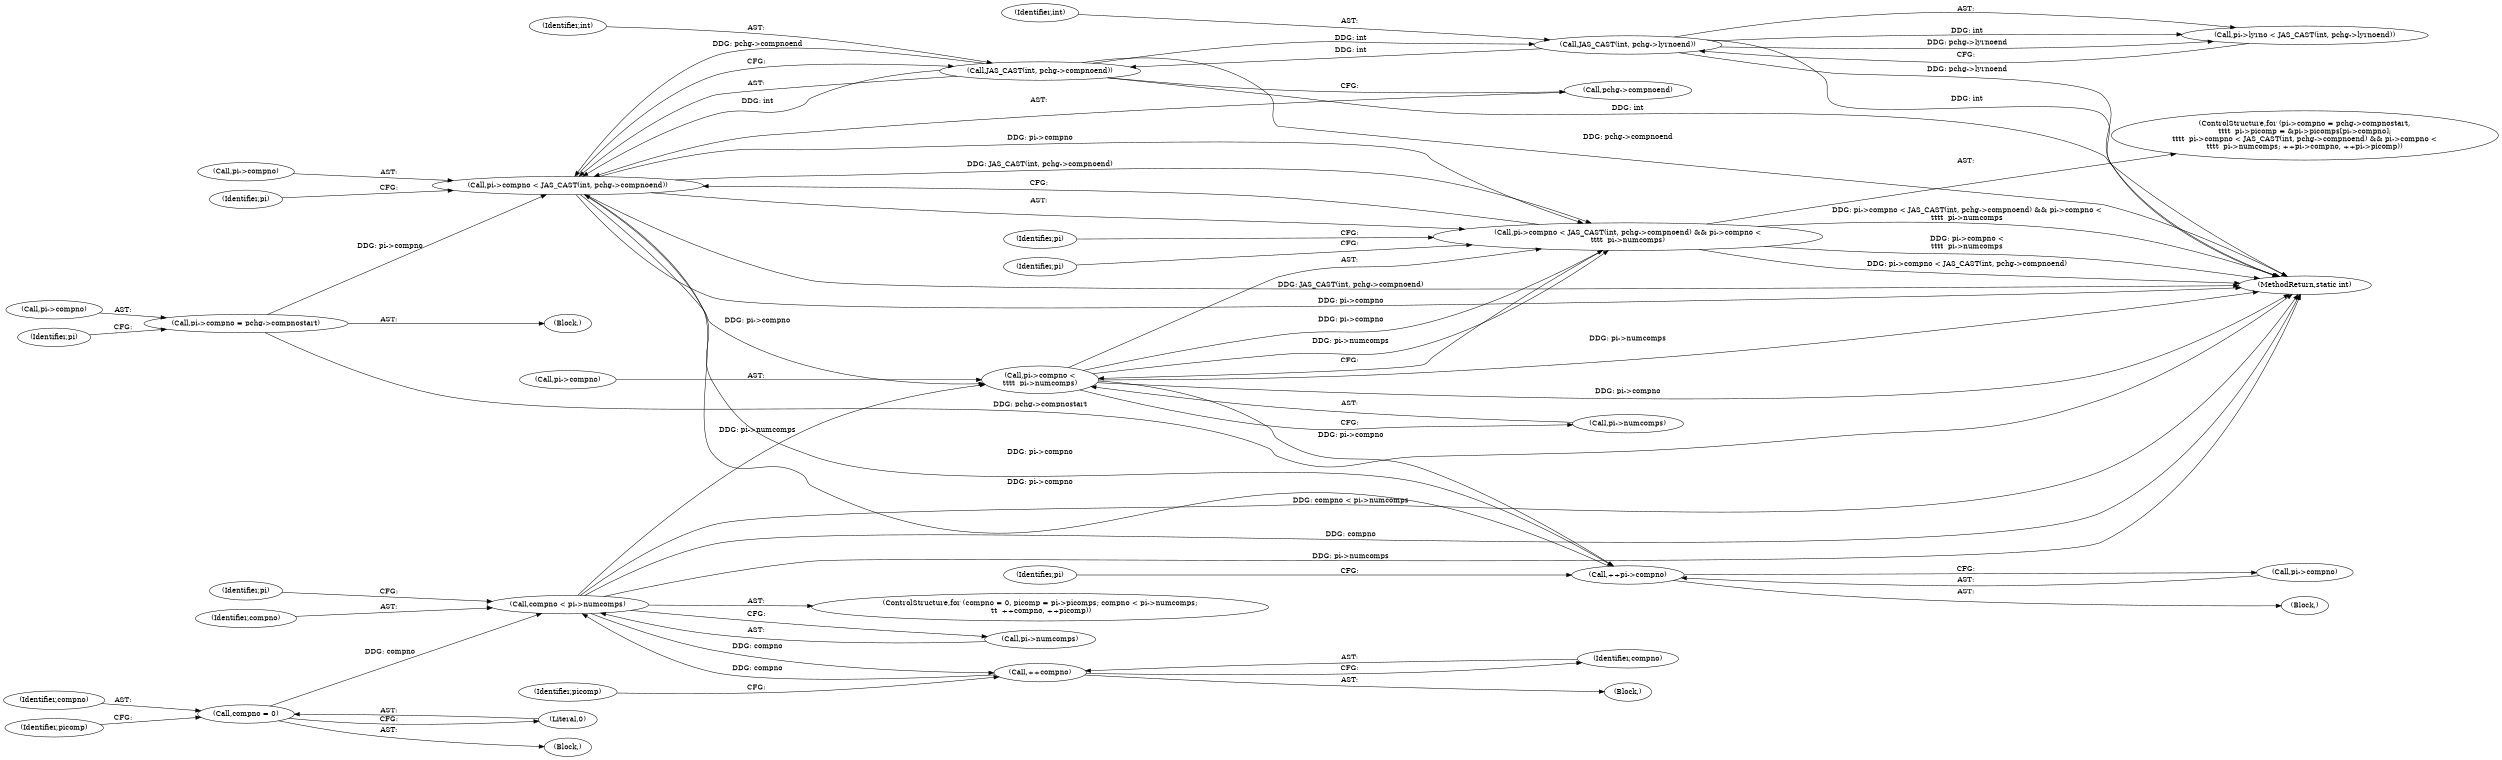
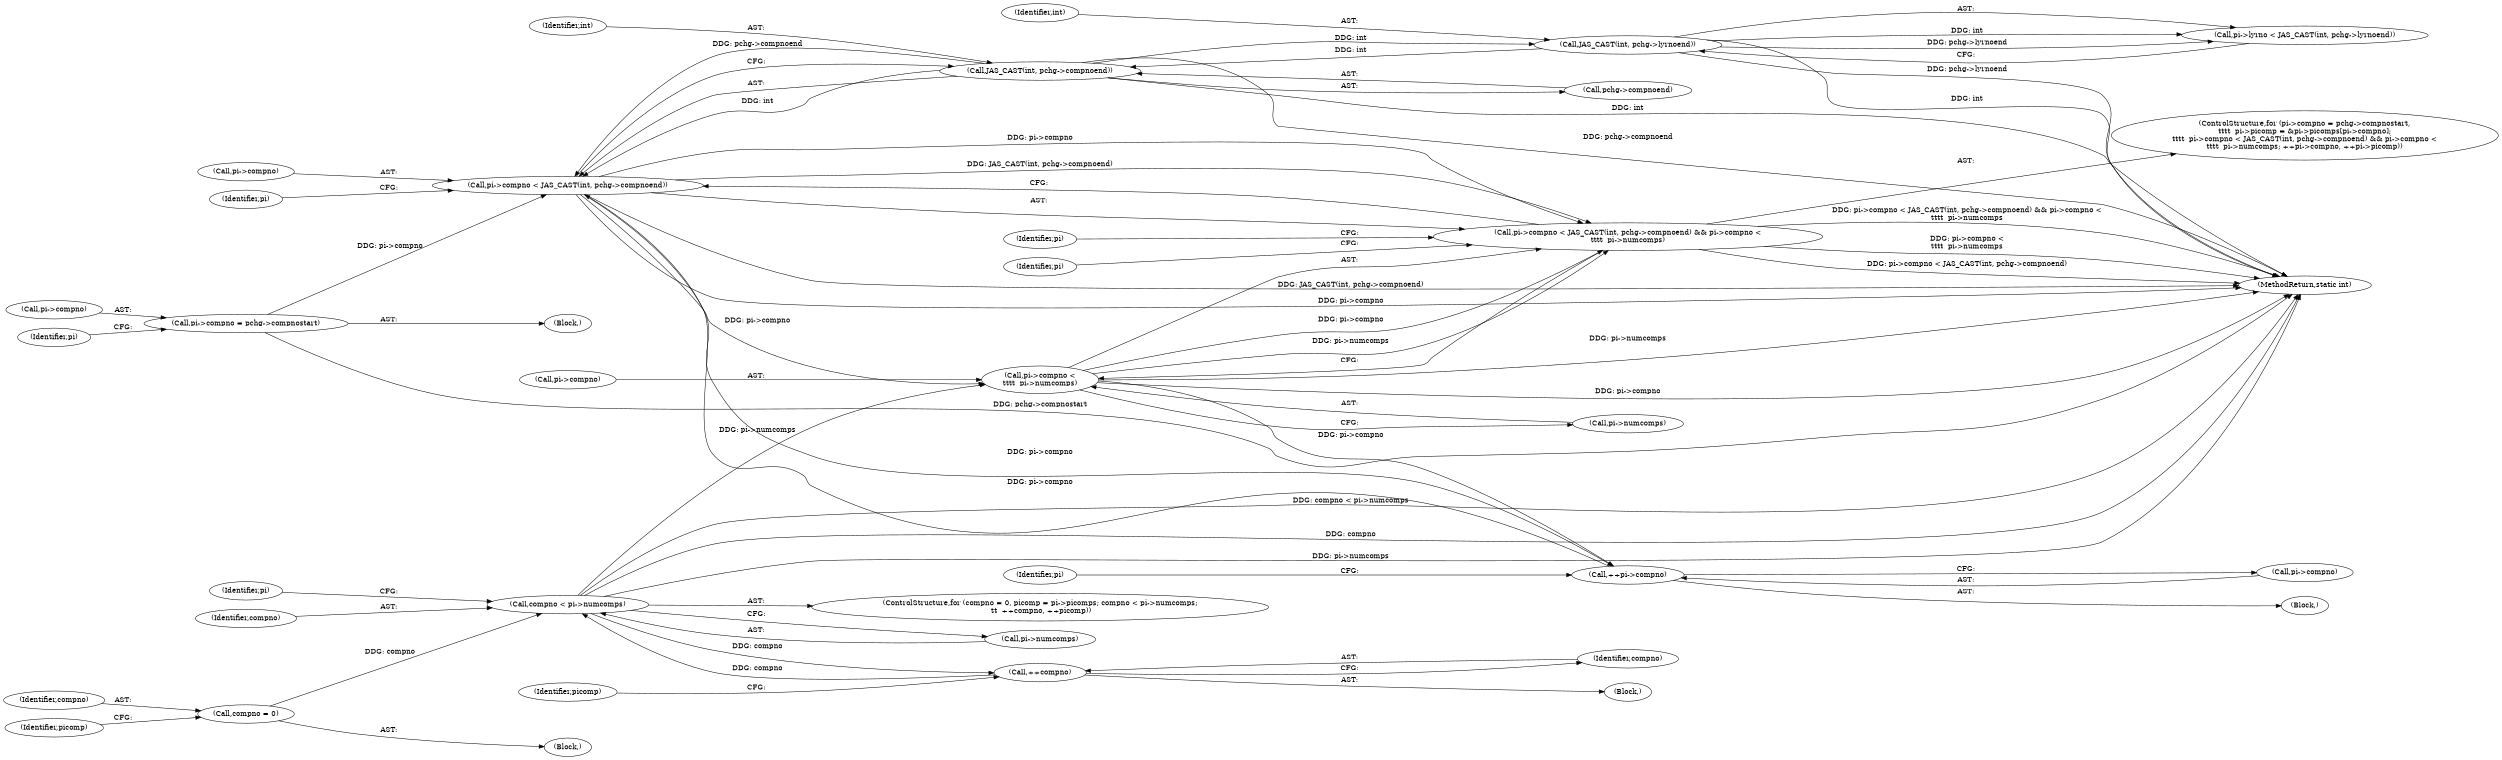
edge "(Call,JAS_CAST(int, pchg->compnoend))" -> "(Call,pchg->compnoend)": label "CFG: " -> "AST: "
edge "(Call,pchg->compnoend)" -> "(Call,pi->compno < JAS_CAST(int, pchg->compnoend))": now "(Call,pchg->compnoend)" -> "(Call,JAS_CAST(int, pchg->compnoend))"
node "(Literal,0)": removed
